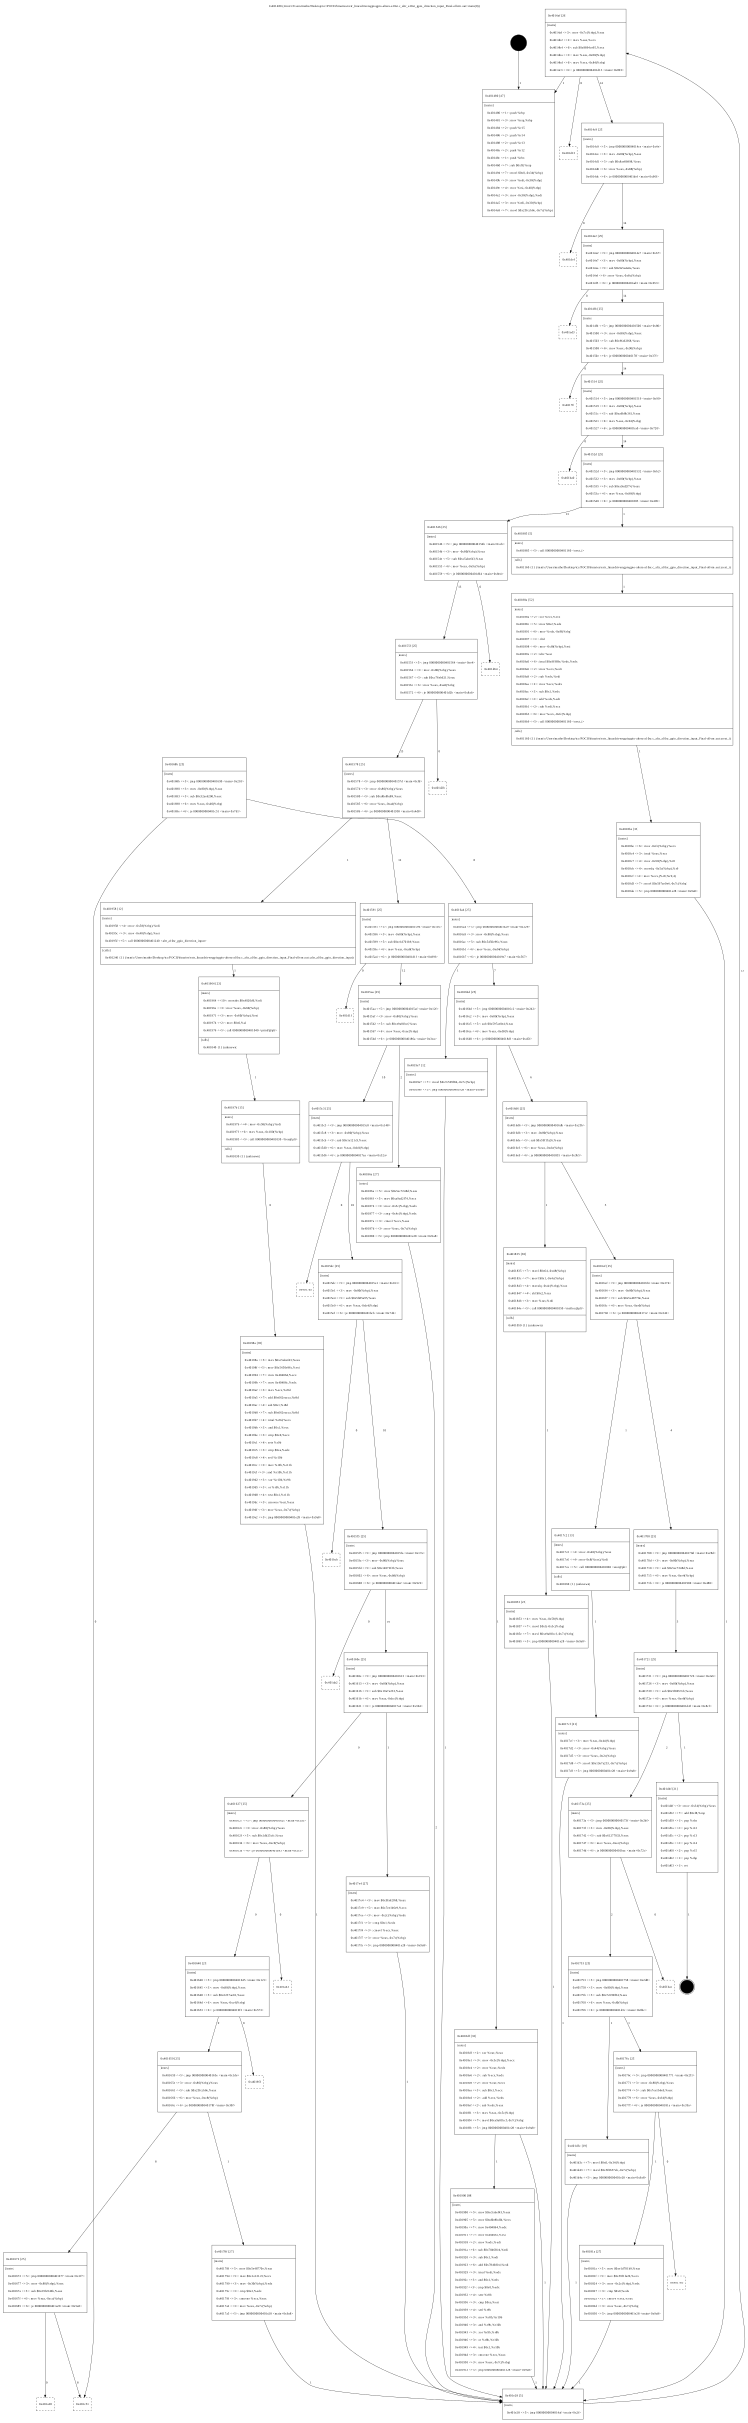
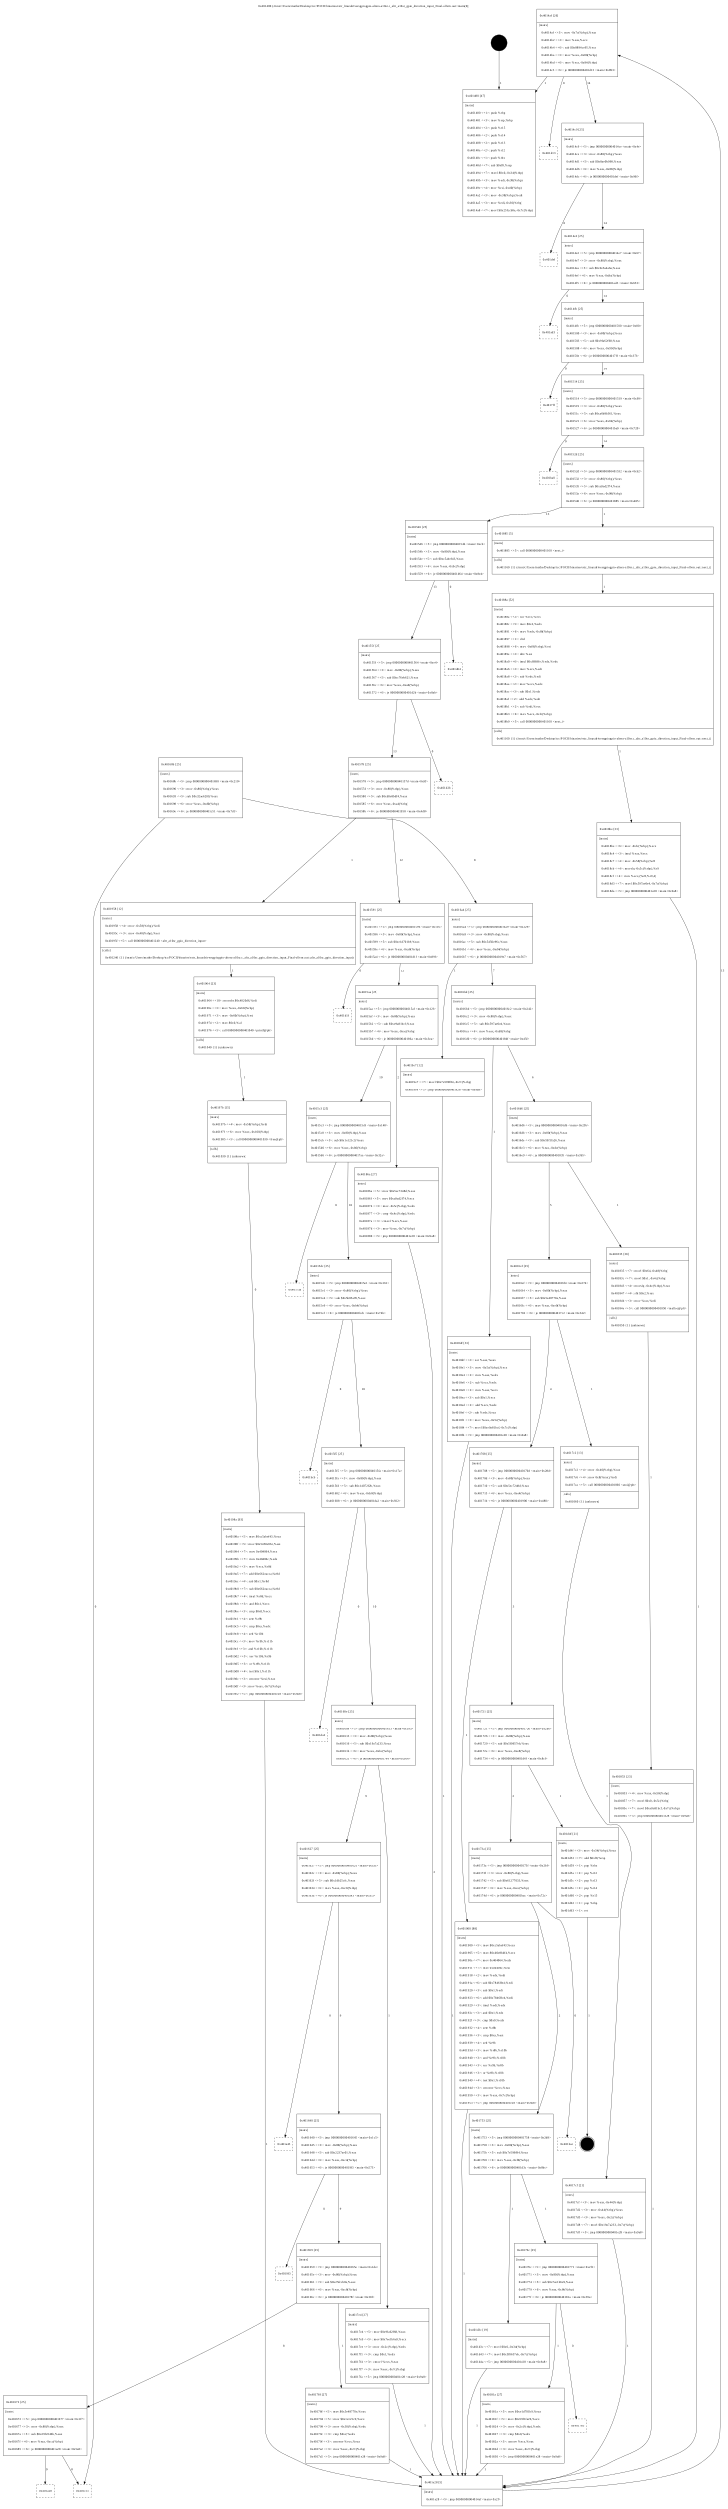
edge "0x4018df [33]" -> "0x401900 [88]": now "0x401708 [25]" -> "0x401900 [88]"
